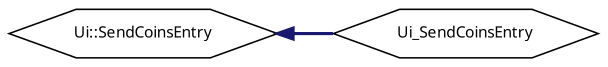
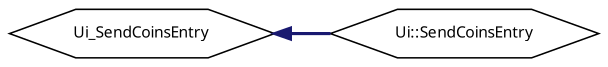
edge "Ui_SendCoinsEntry" -> "Ui::SendCoinsEntry": reversed
